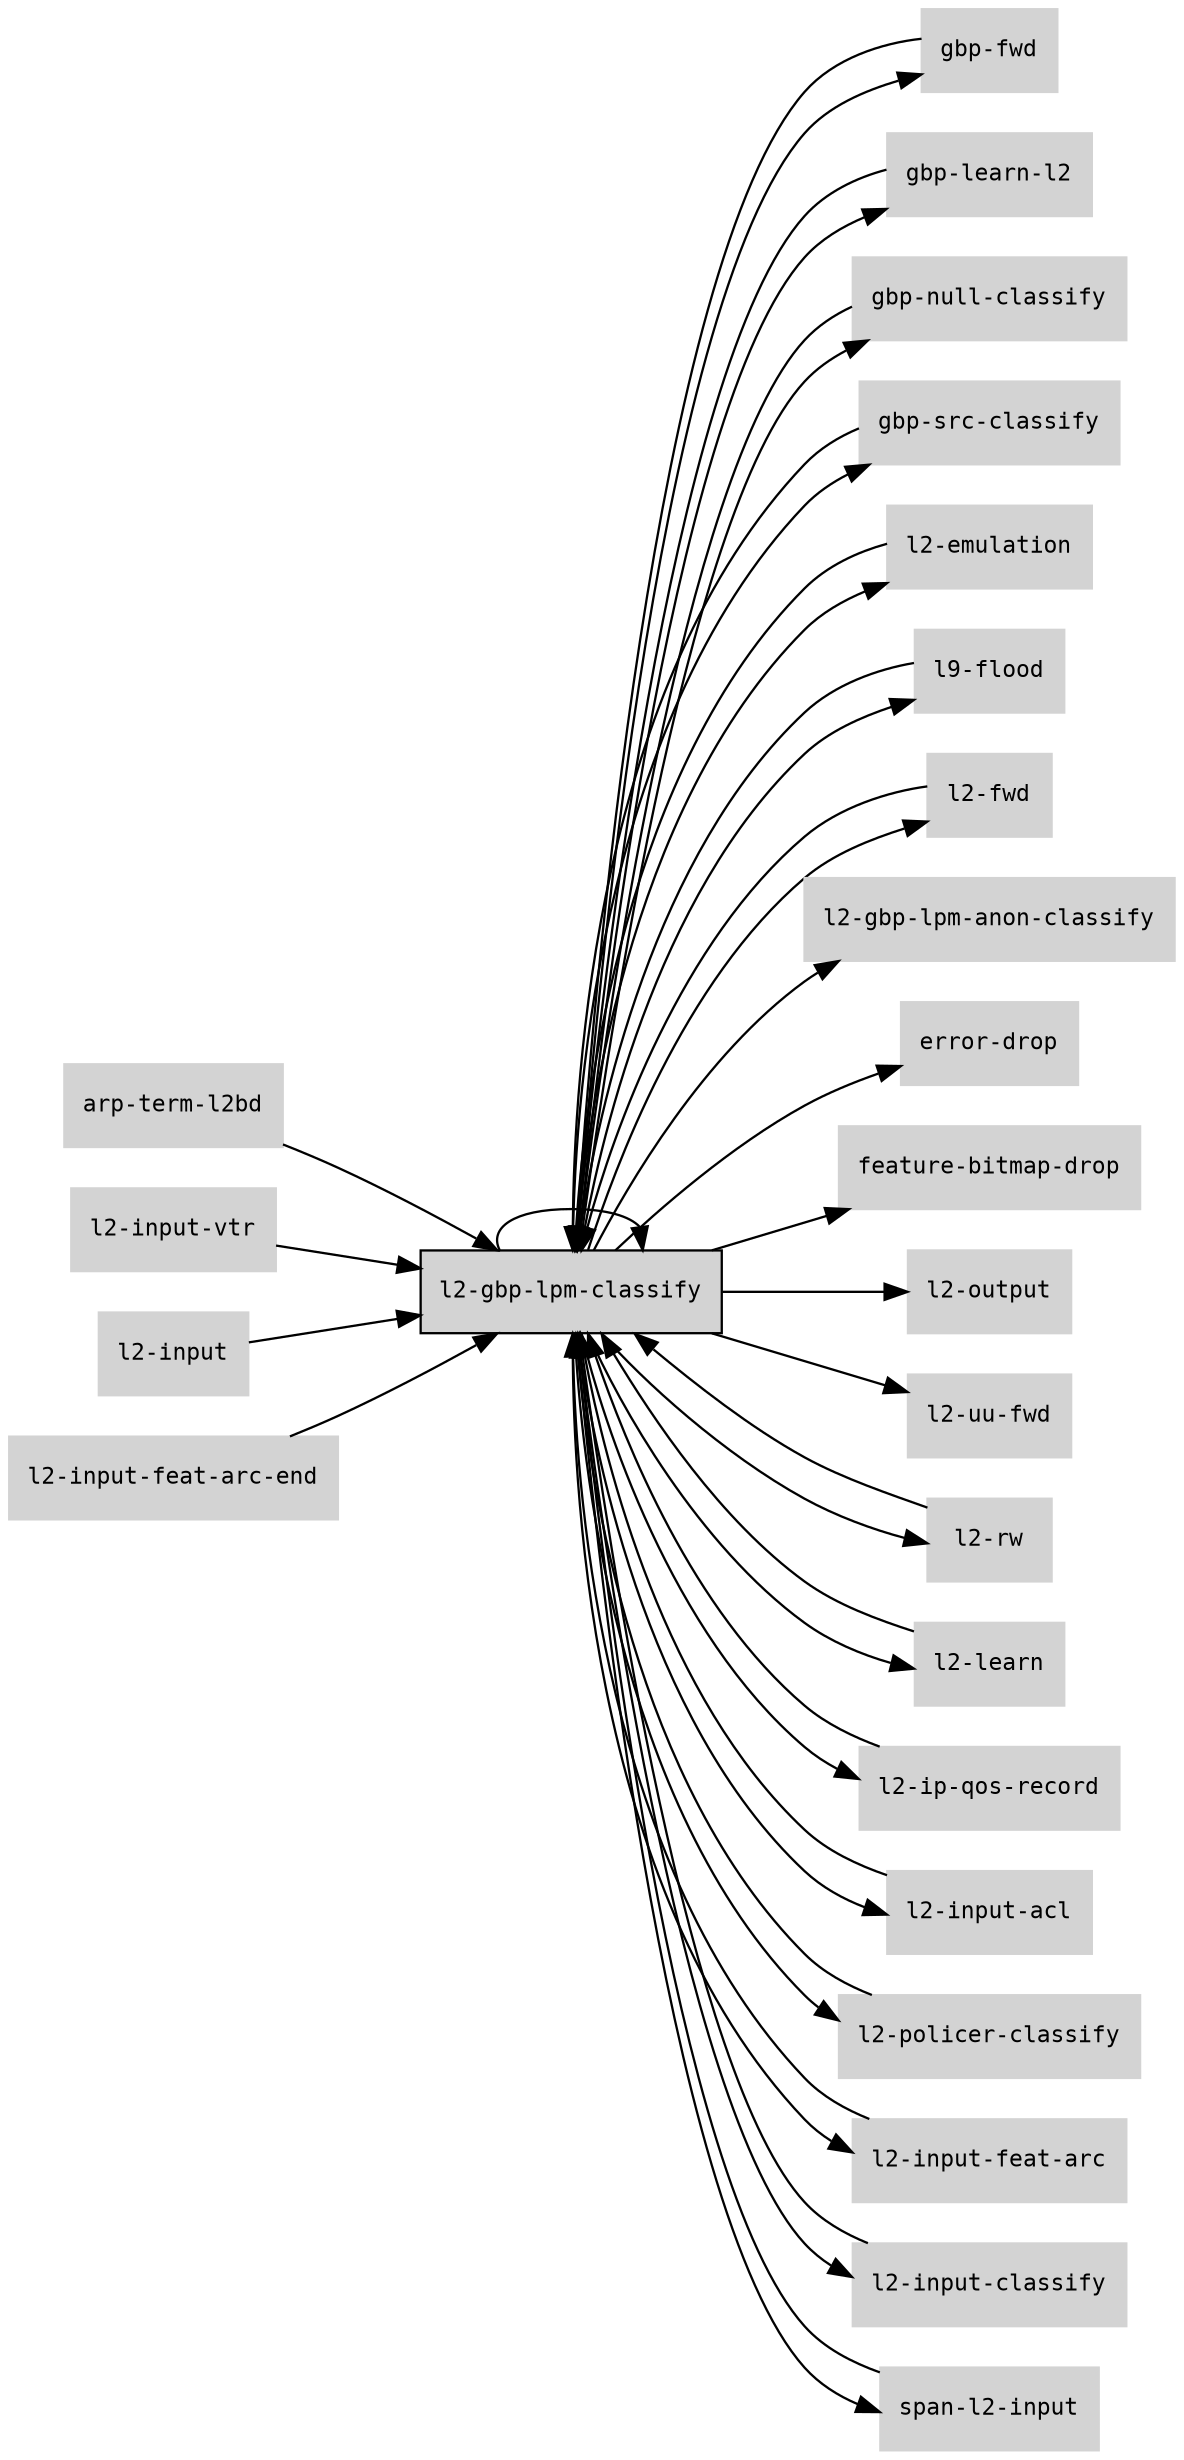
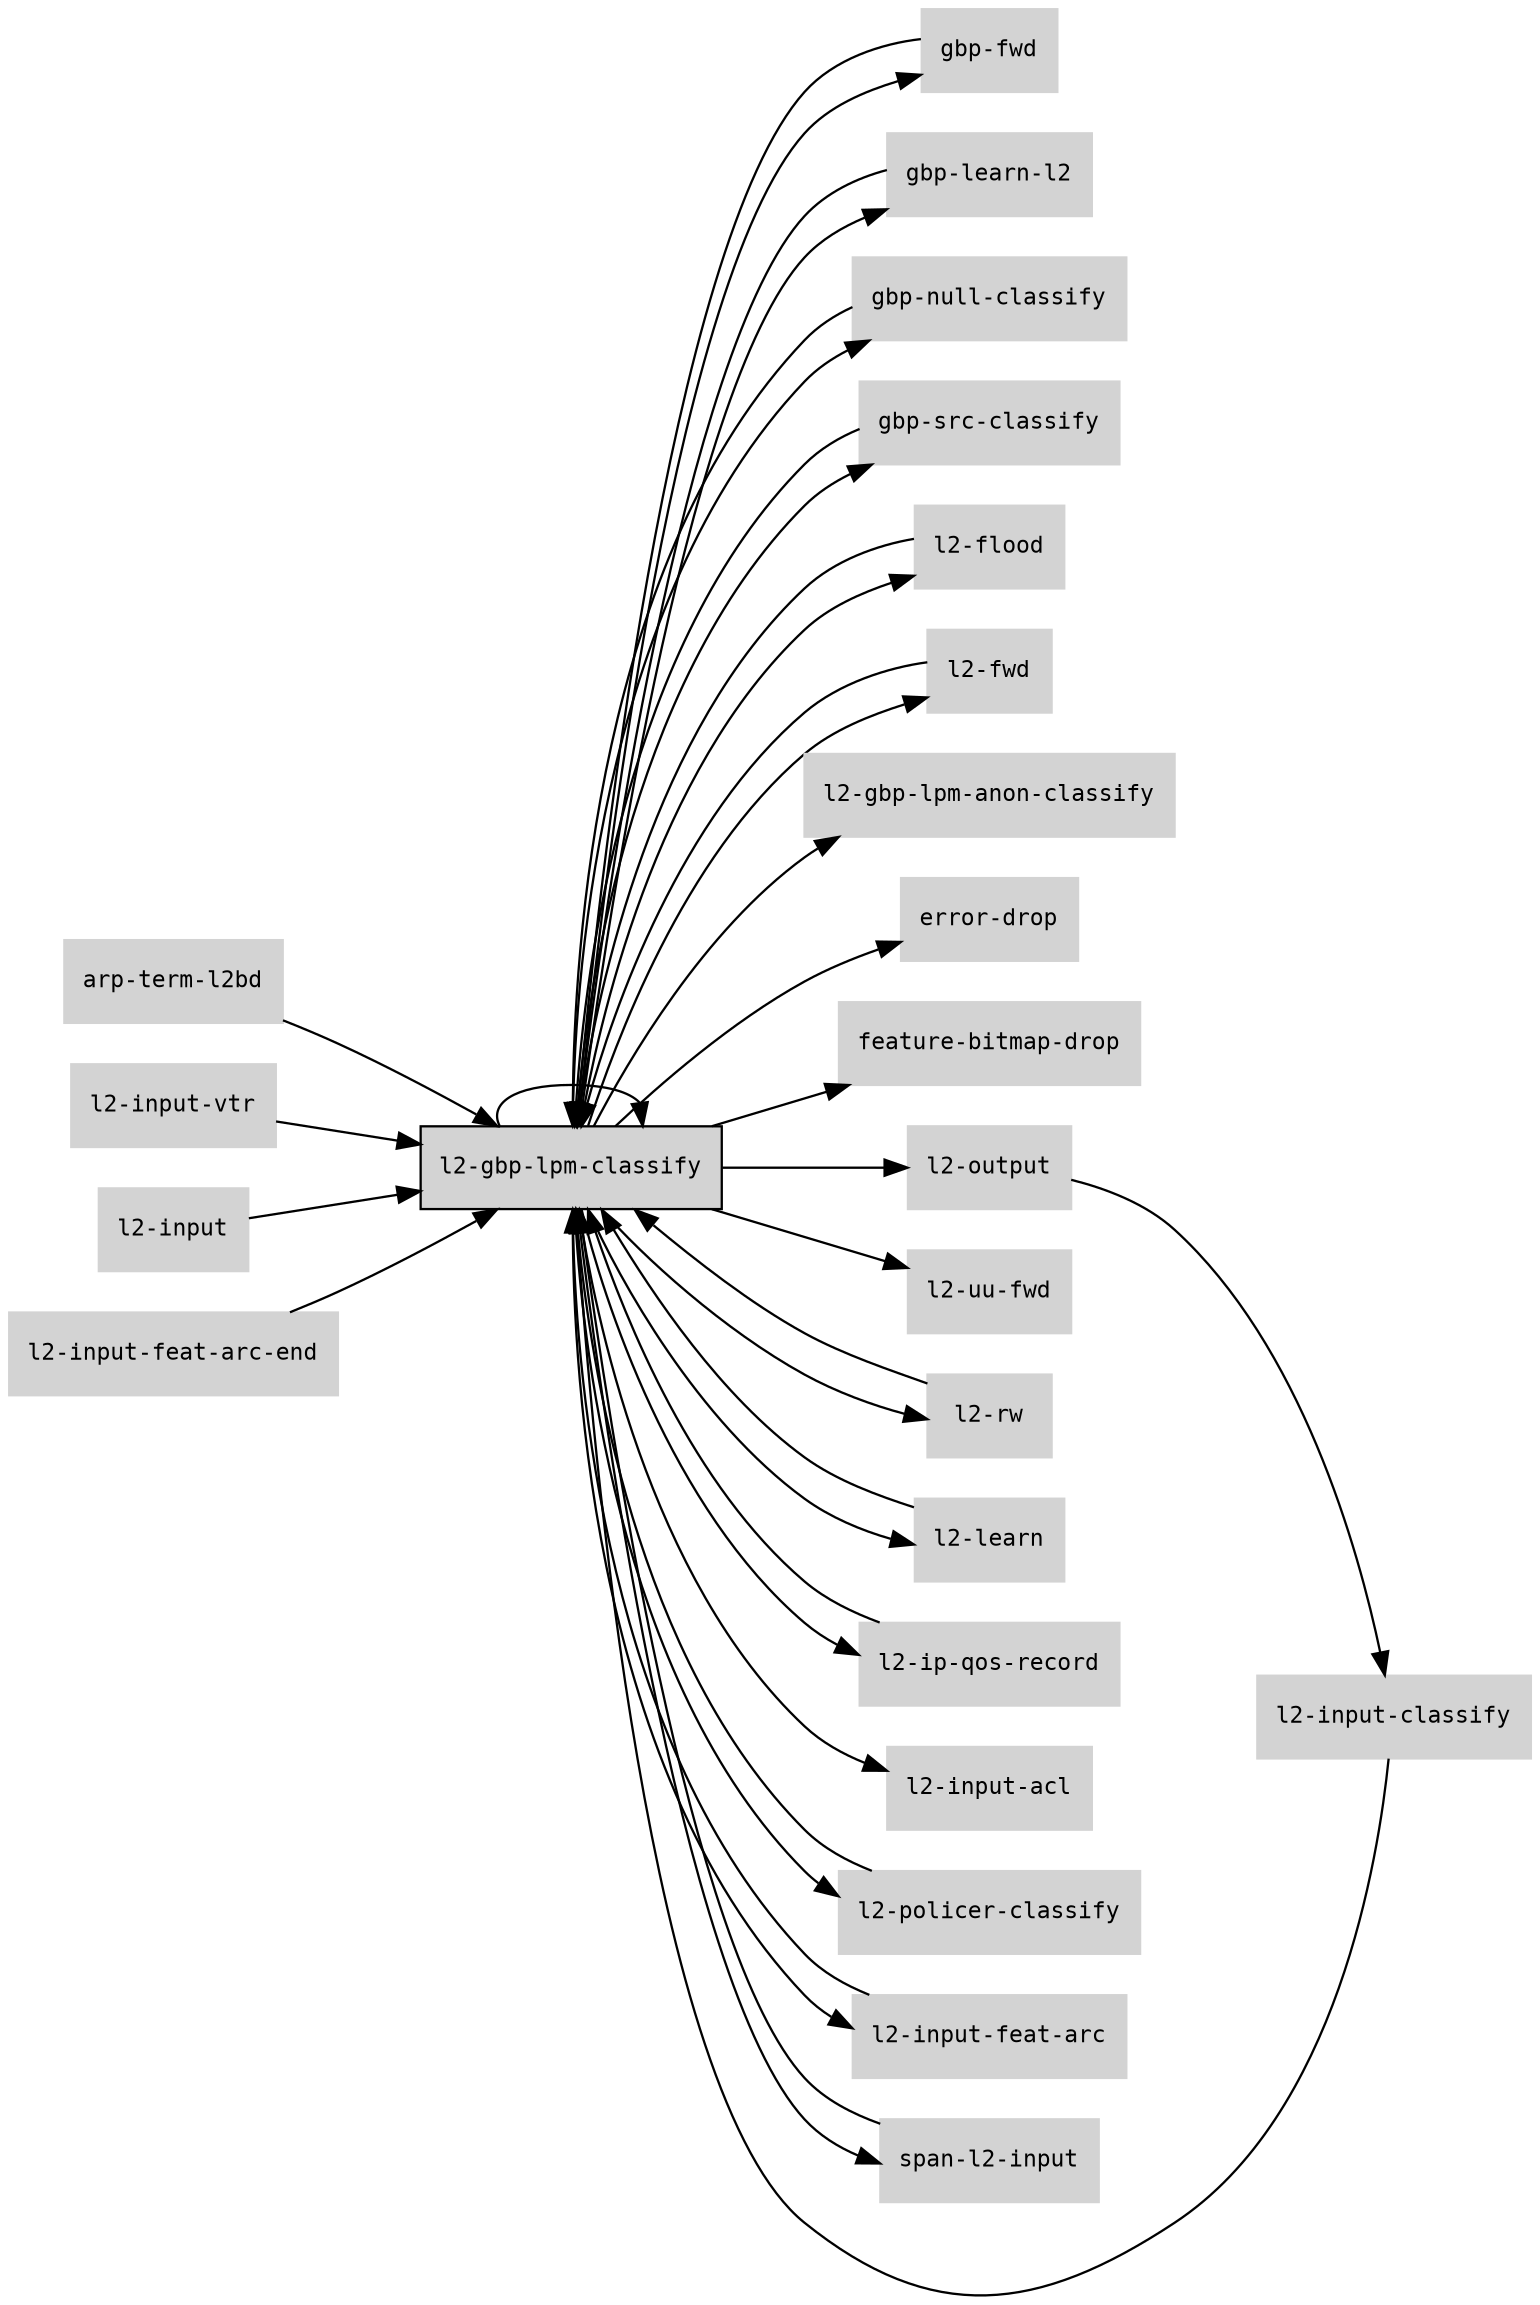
node "l2-emulation": removed
node "l9-flood": label "l9-flood" -> "l2-flood"
edge "l2-input-acl" -> "l2-gbp-lpm-classify": removed
edge "l2-gbp-lpm-classify" -> "l2-input-classify": now "l2-output" -> "l2-input-classify"
